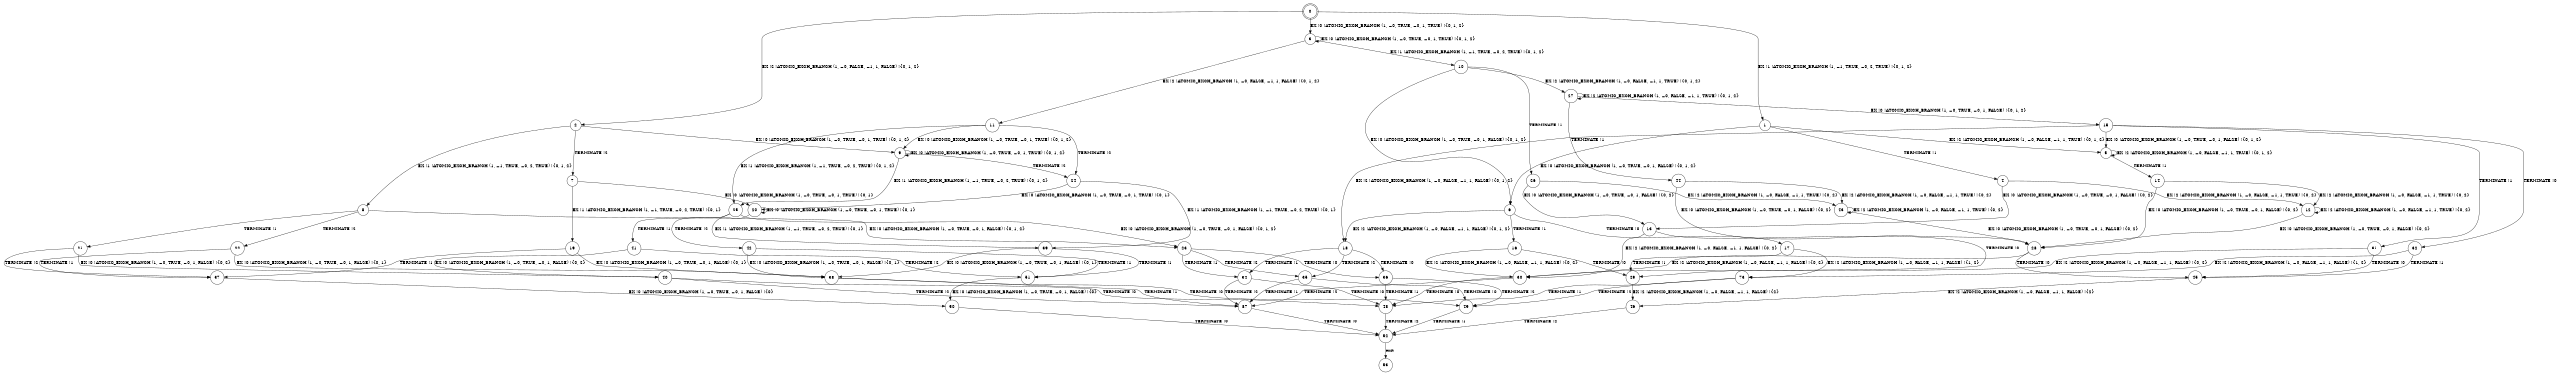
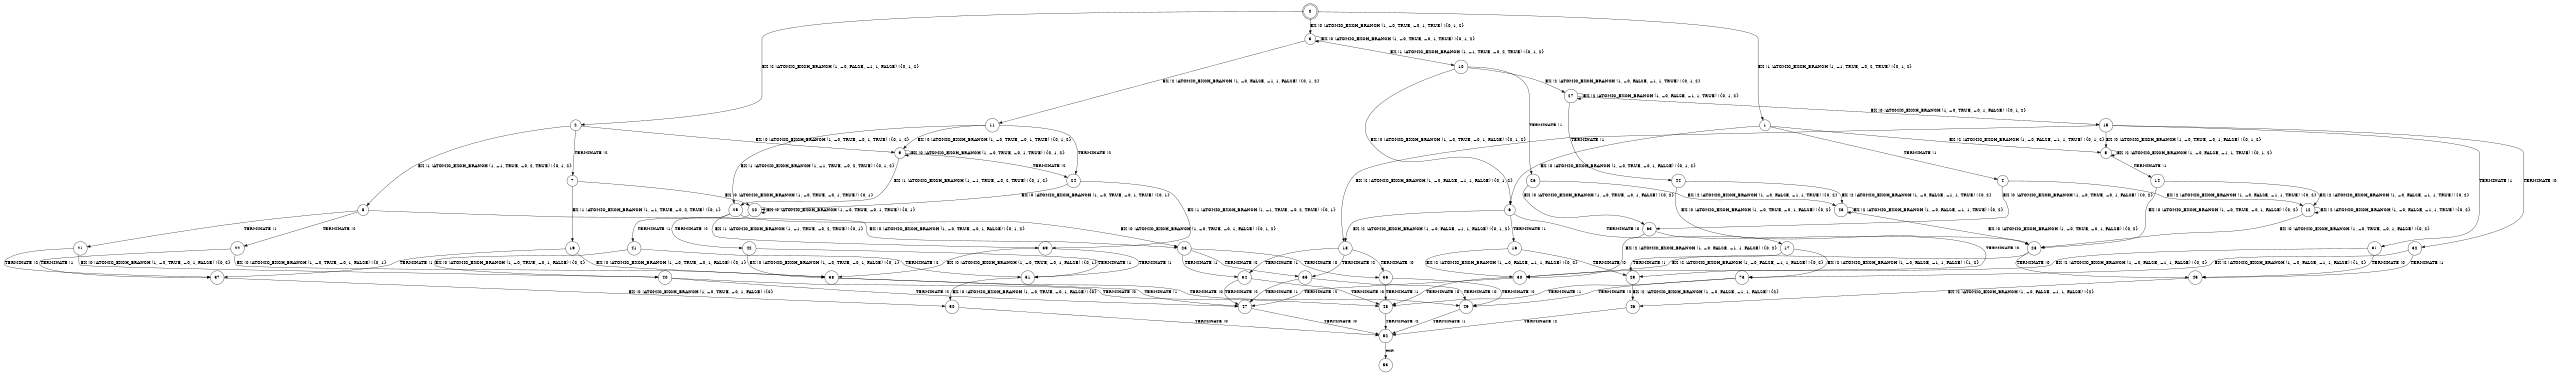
node "13": label "13" -> "63"
node "87": label "87" -> "47"
